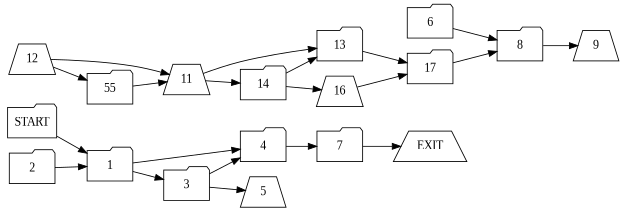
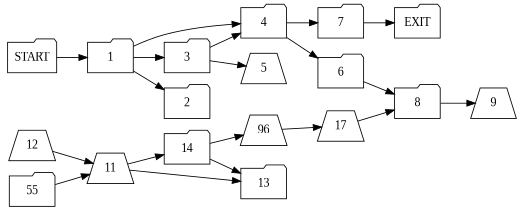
edge "4" -> "6": added
edge "13" -> "17": removed
node "17": shape folder -> trapezium
edge "12" -> "55": removed
node "16": label "16" -> "96"
node "EXIT": shape trapezium -> folder
edge "2" -> "1": reversed
